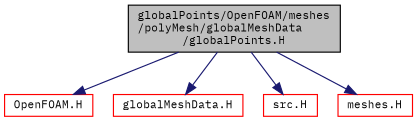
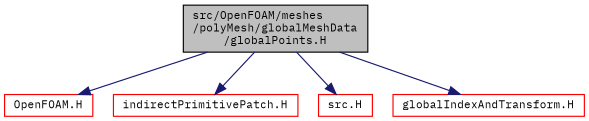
node "globalPoints/OpenFOAM/meshes /polyMesh/globalMeshData /globalPoints.H": label "globalPoints/OpenFOAM/meshes /polyMesh/globalMeshData /globalPoints.H" -> "src/OpenFOAM/meshes /polyMesh/globalMeshData /globalPoints.H"
node "globalMeshData.H": label "globalMeshData.H" -> "indirectPrimitivePatch.H"
node "meshes.H": label "meshes.H" -> "globalIndexAndTransform.H"
